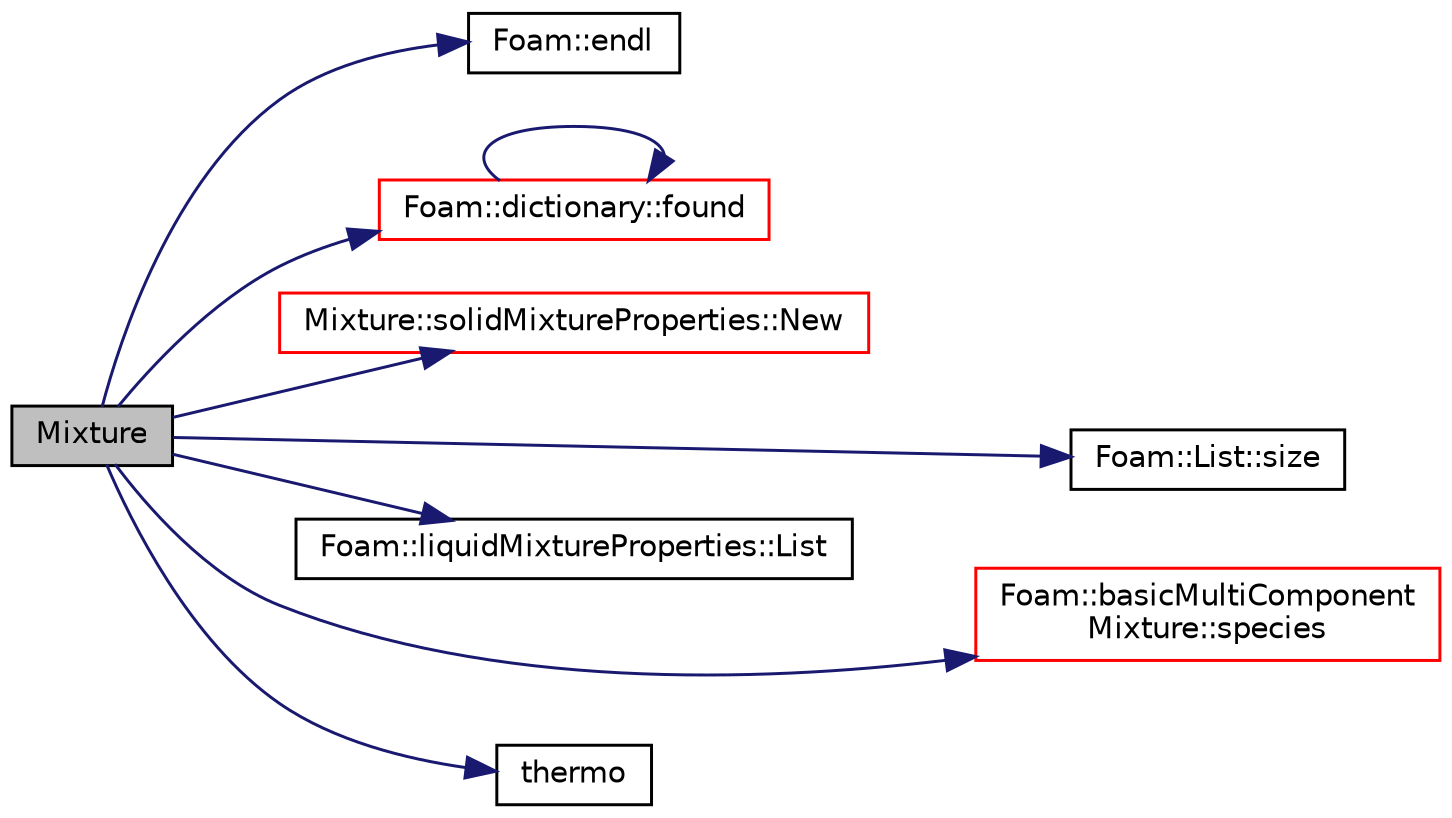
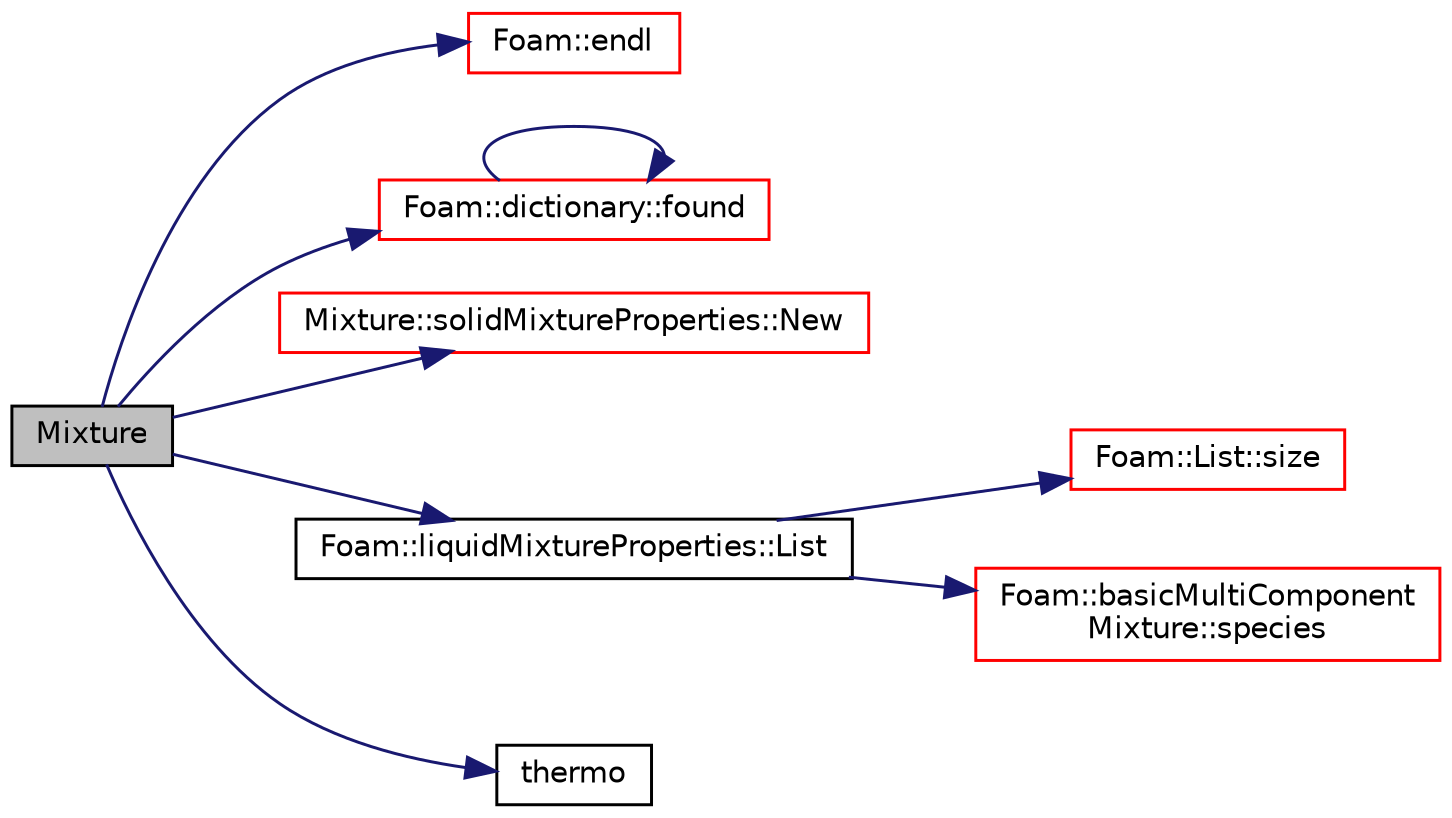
node "Foam::endl": color black -> red
edge "Mixture" -> "Foam::List::size": now "Foam::liquidMixtureProperties::List" -> "Foam::List::size"
node "Foam::List::size": color black -> red
edge "Mixture" -> "Foam::basicMultiComponent Mixture::species": now "Foam::liquidMixtureProperties::List" -> "Foam::basicMultiComponent Mixture::species"
